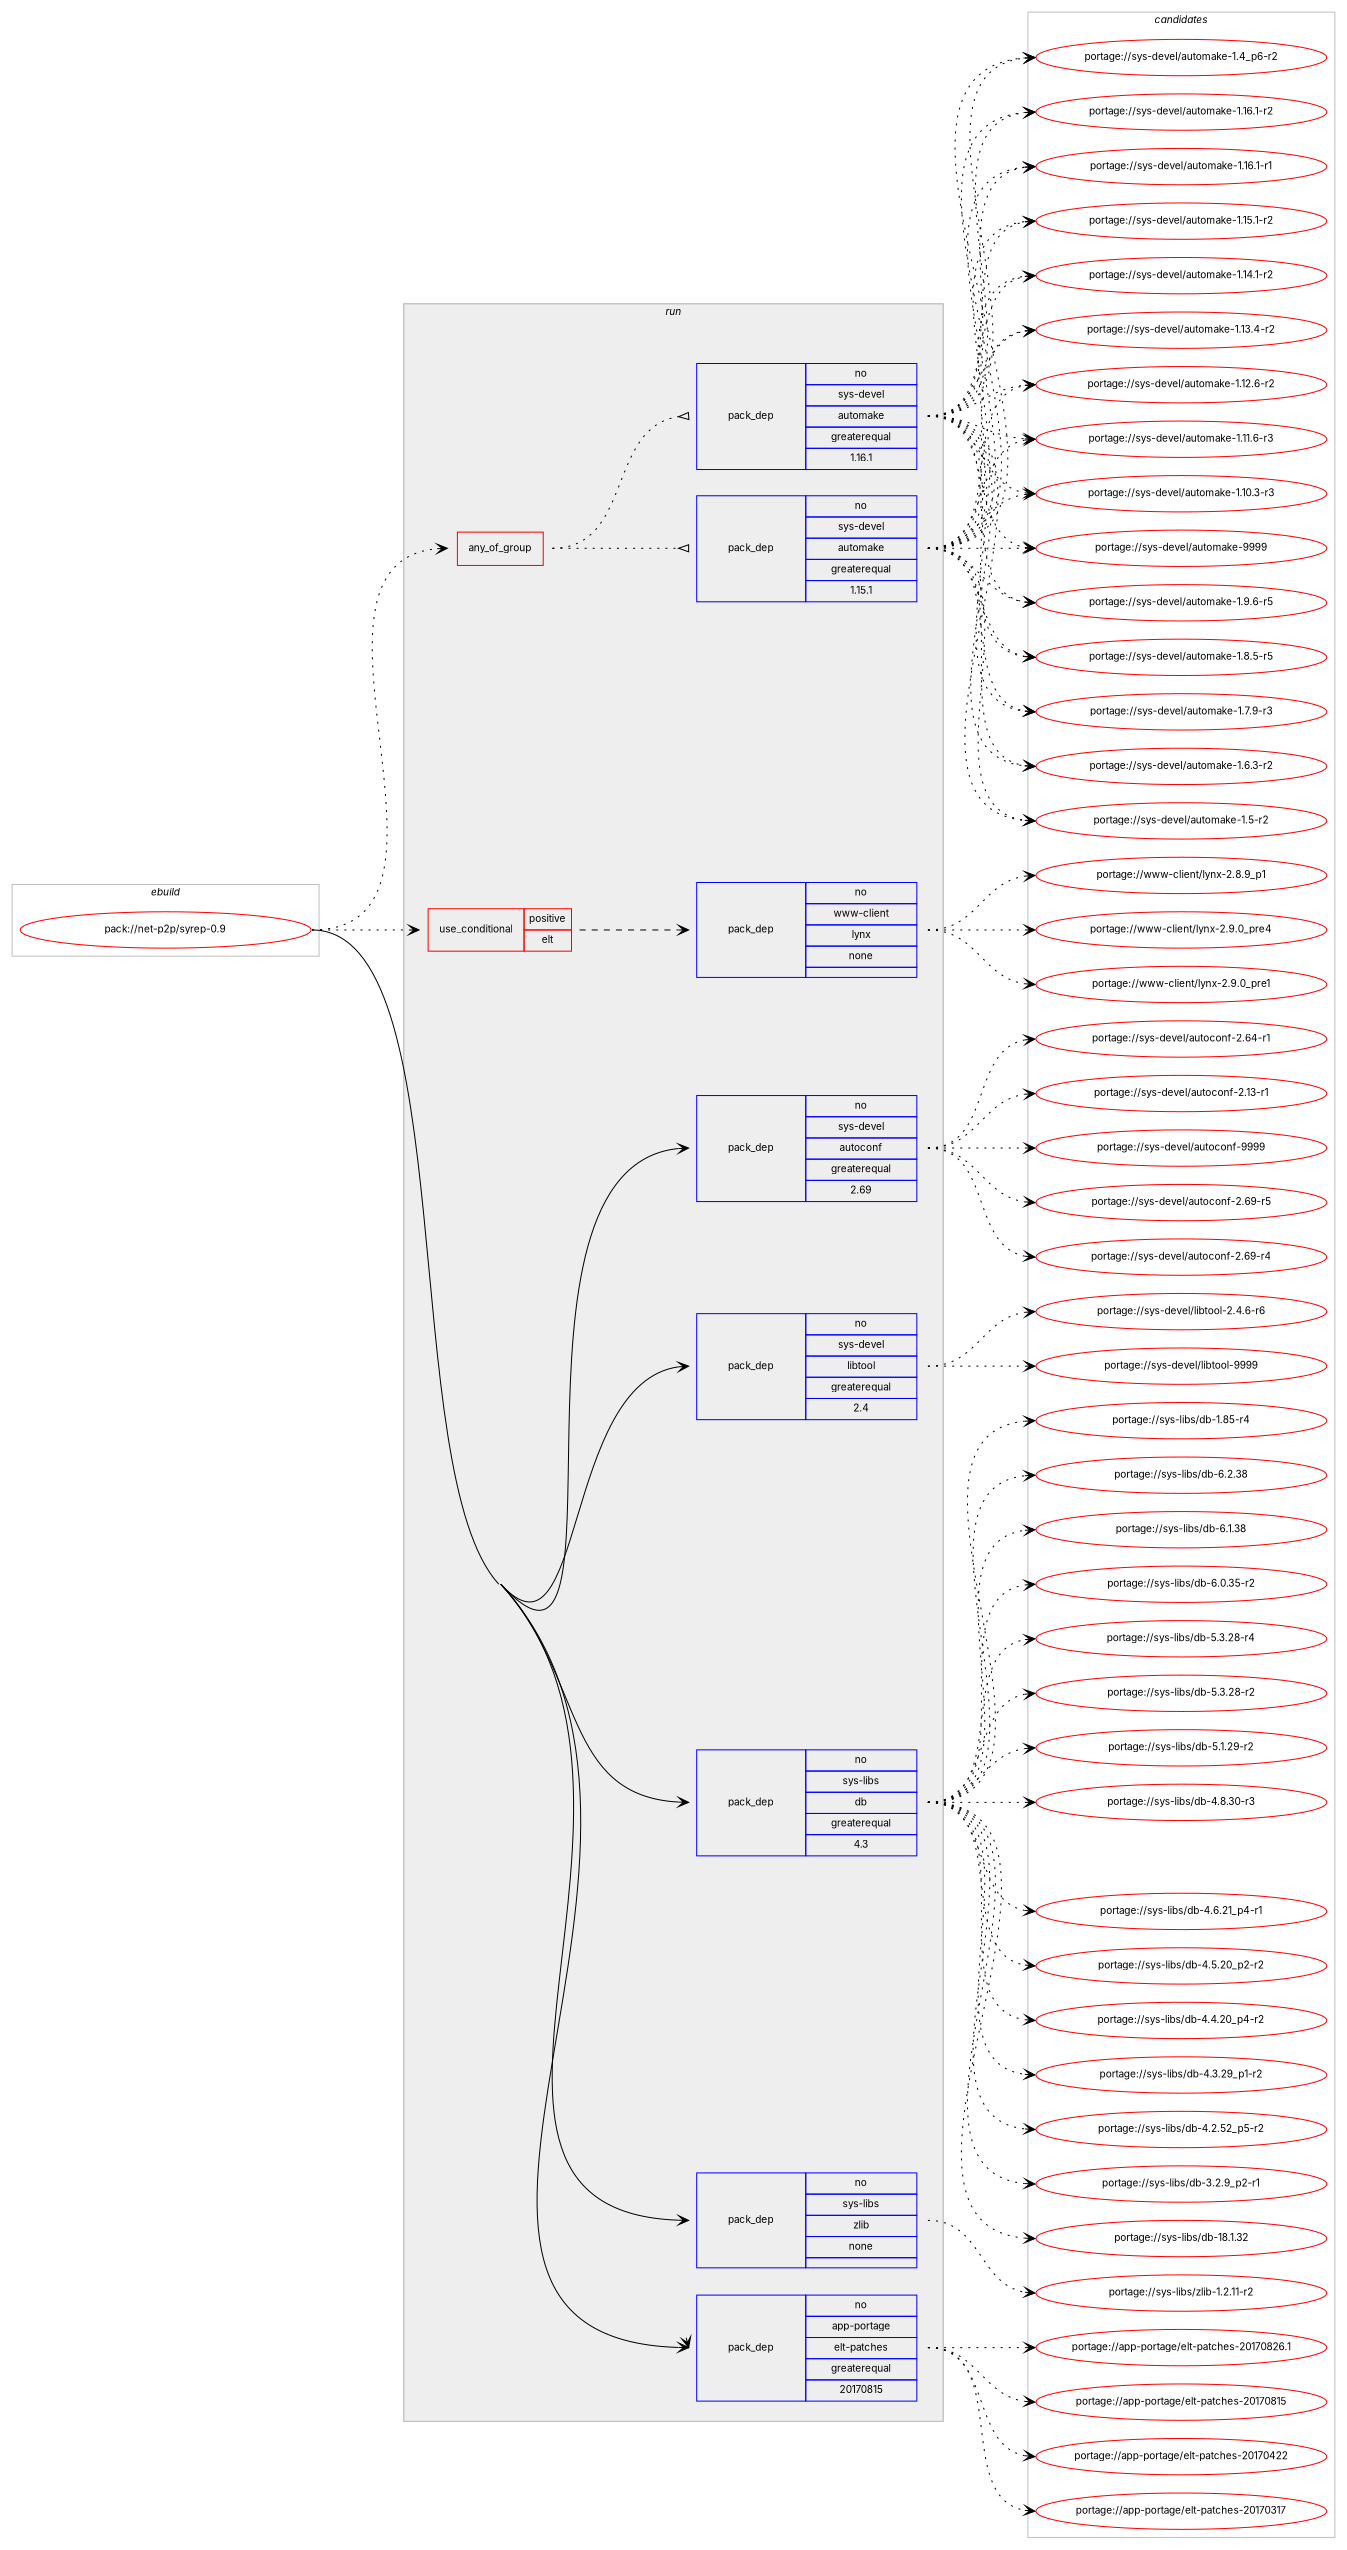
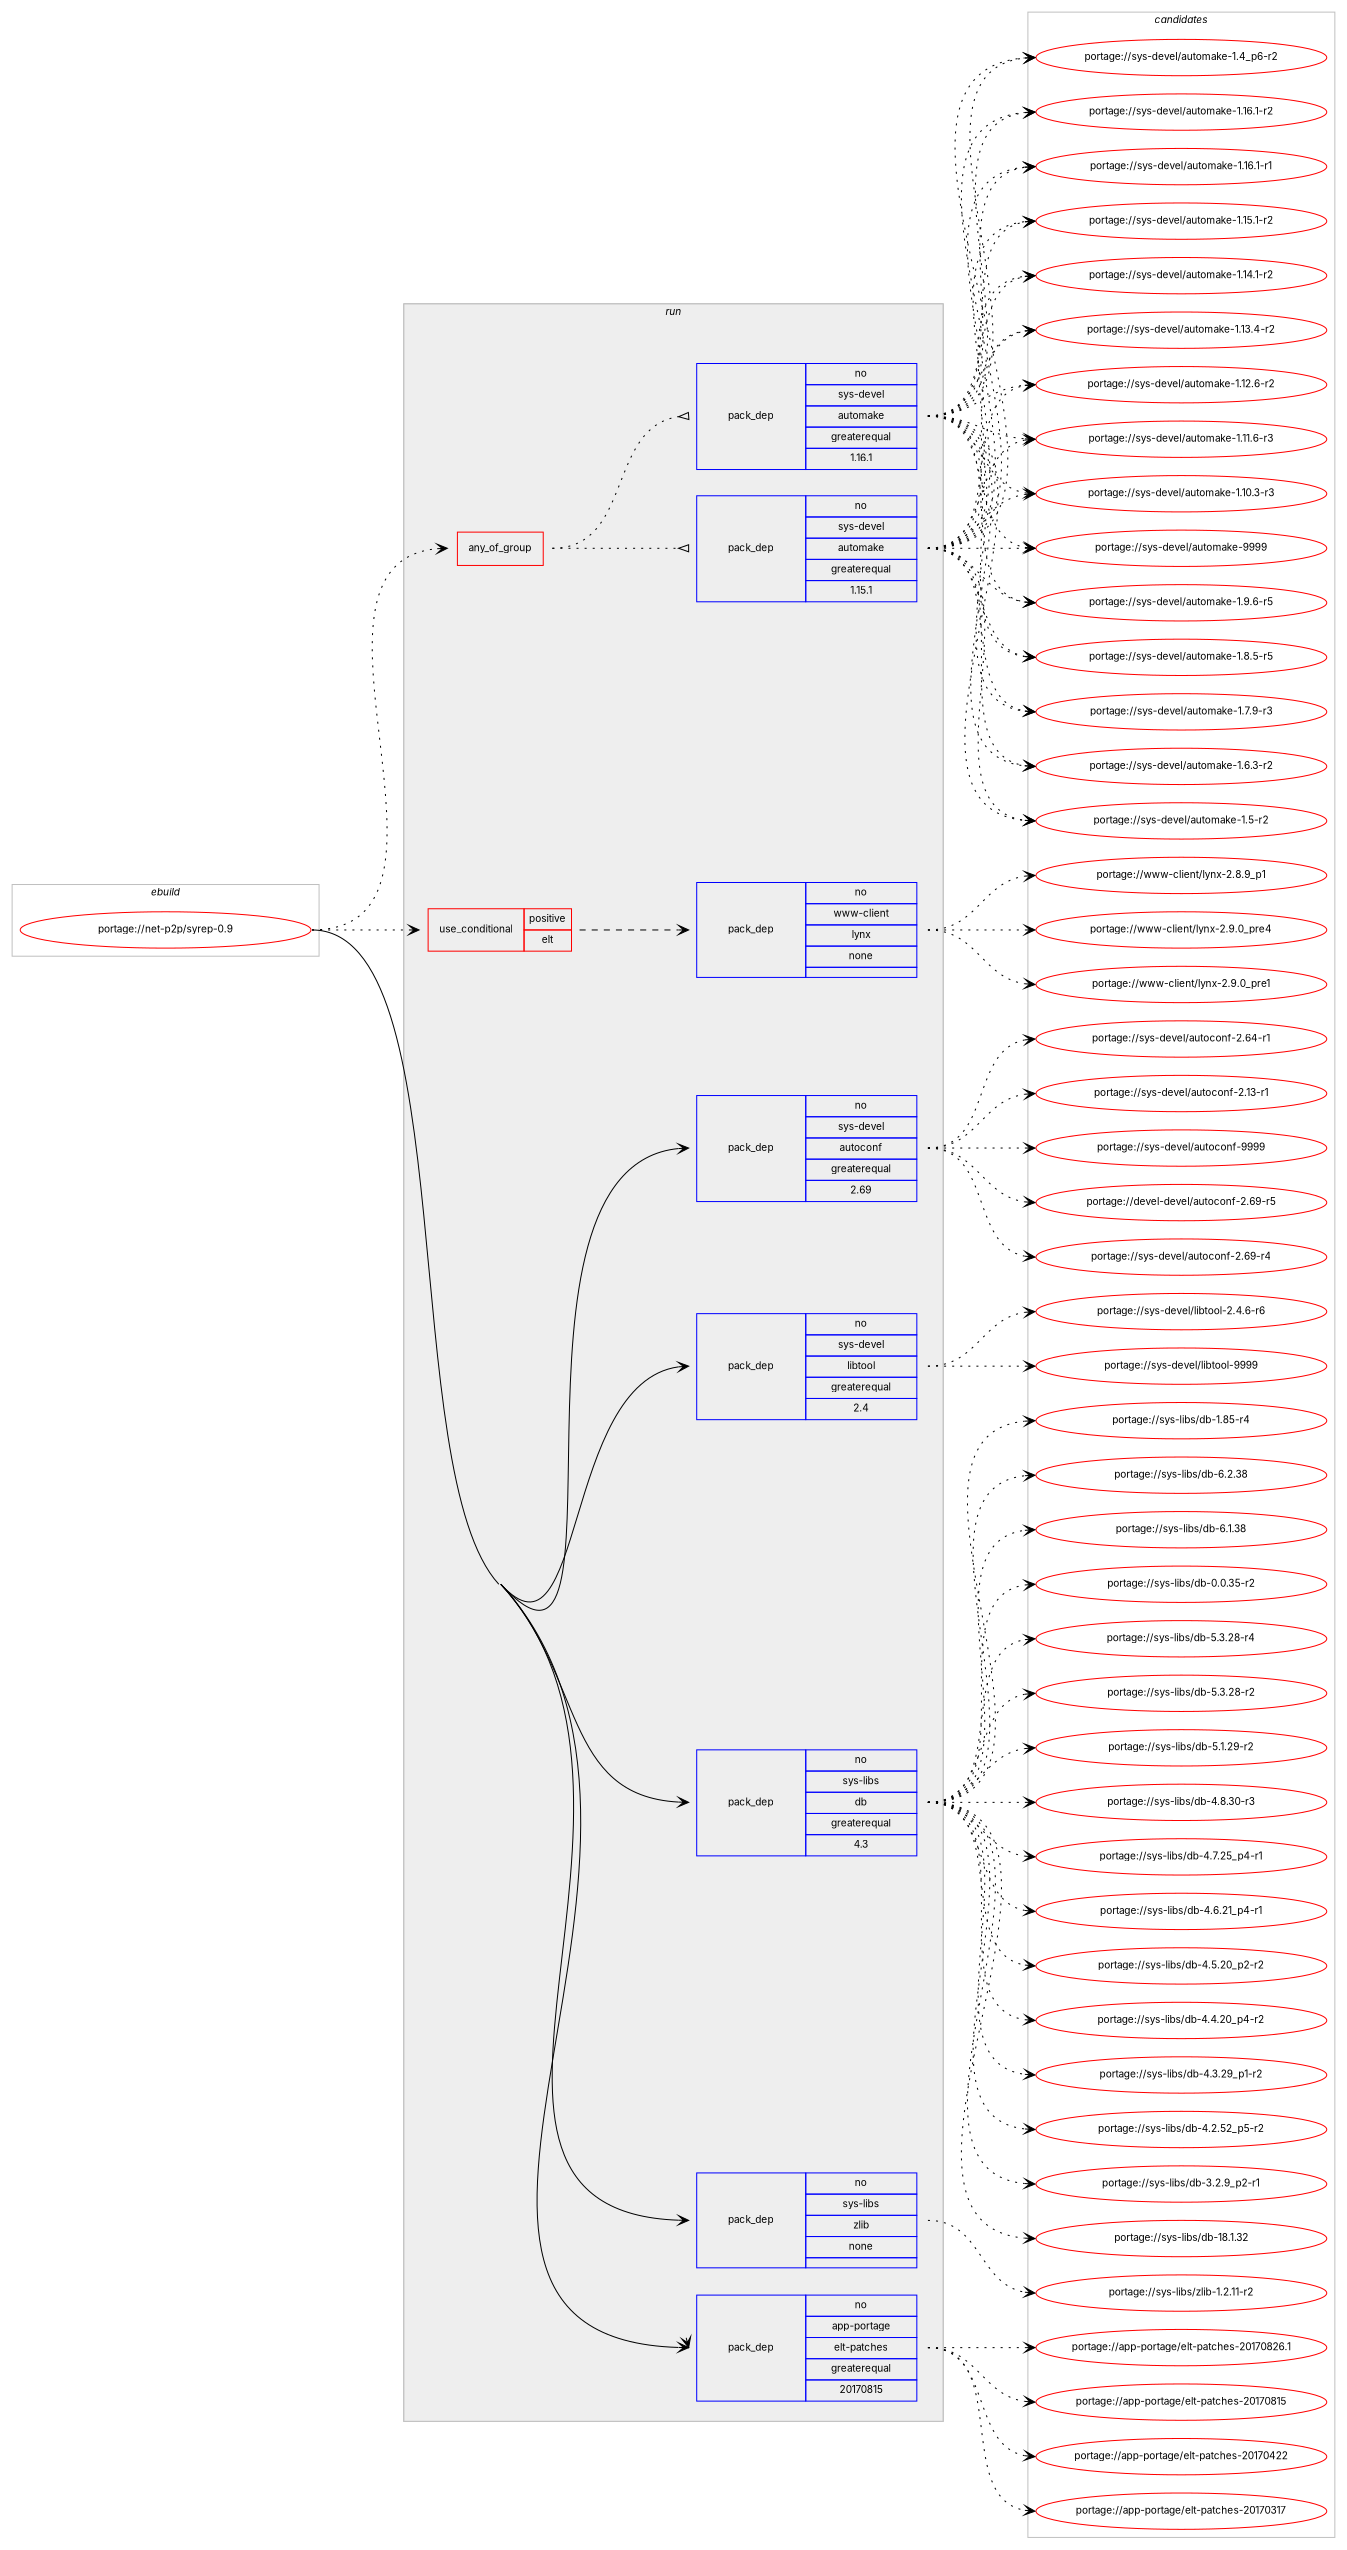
node "pack://net-p2p/syrep-0.9": label "pack://net-p2p/syrep-0.9" -> "portage://net-p2p/syrep-0.9"
node "portage://sys-devel/autoconf-2.69-r5": label "portage://sys-devel/autoconf-2.69-r5" -> "portage://devel-devel/autoconf-2.69-r5"
node "portage://sys-libs/db-6.0.35-r2": label "portage://sys-libs/db-6.0.35-r2" -> "portage://sys-libs/db-0.0.35-r2"
node "portage://sys-libs/db-4.7.25_p4-r1": added
